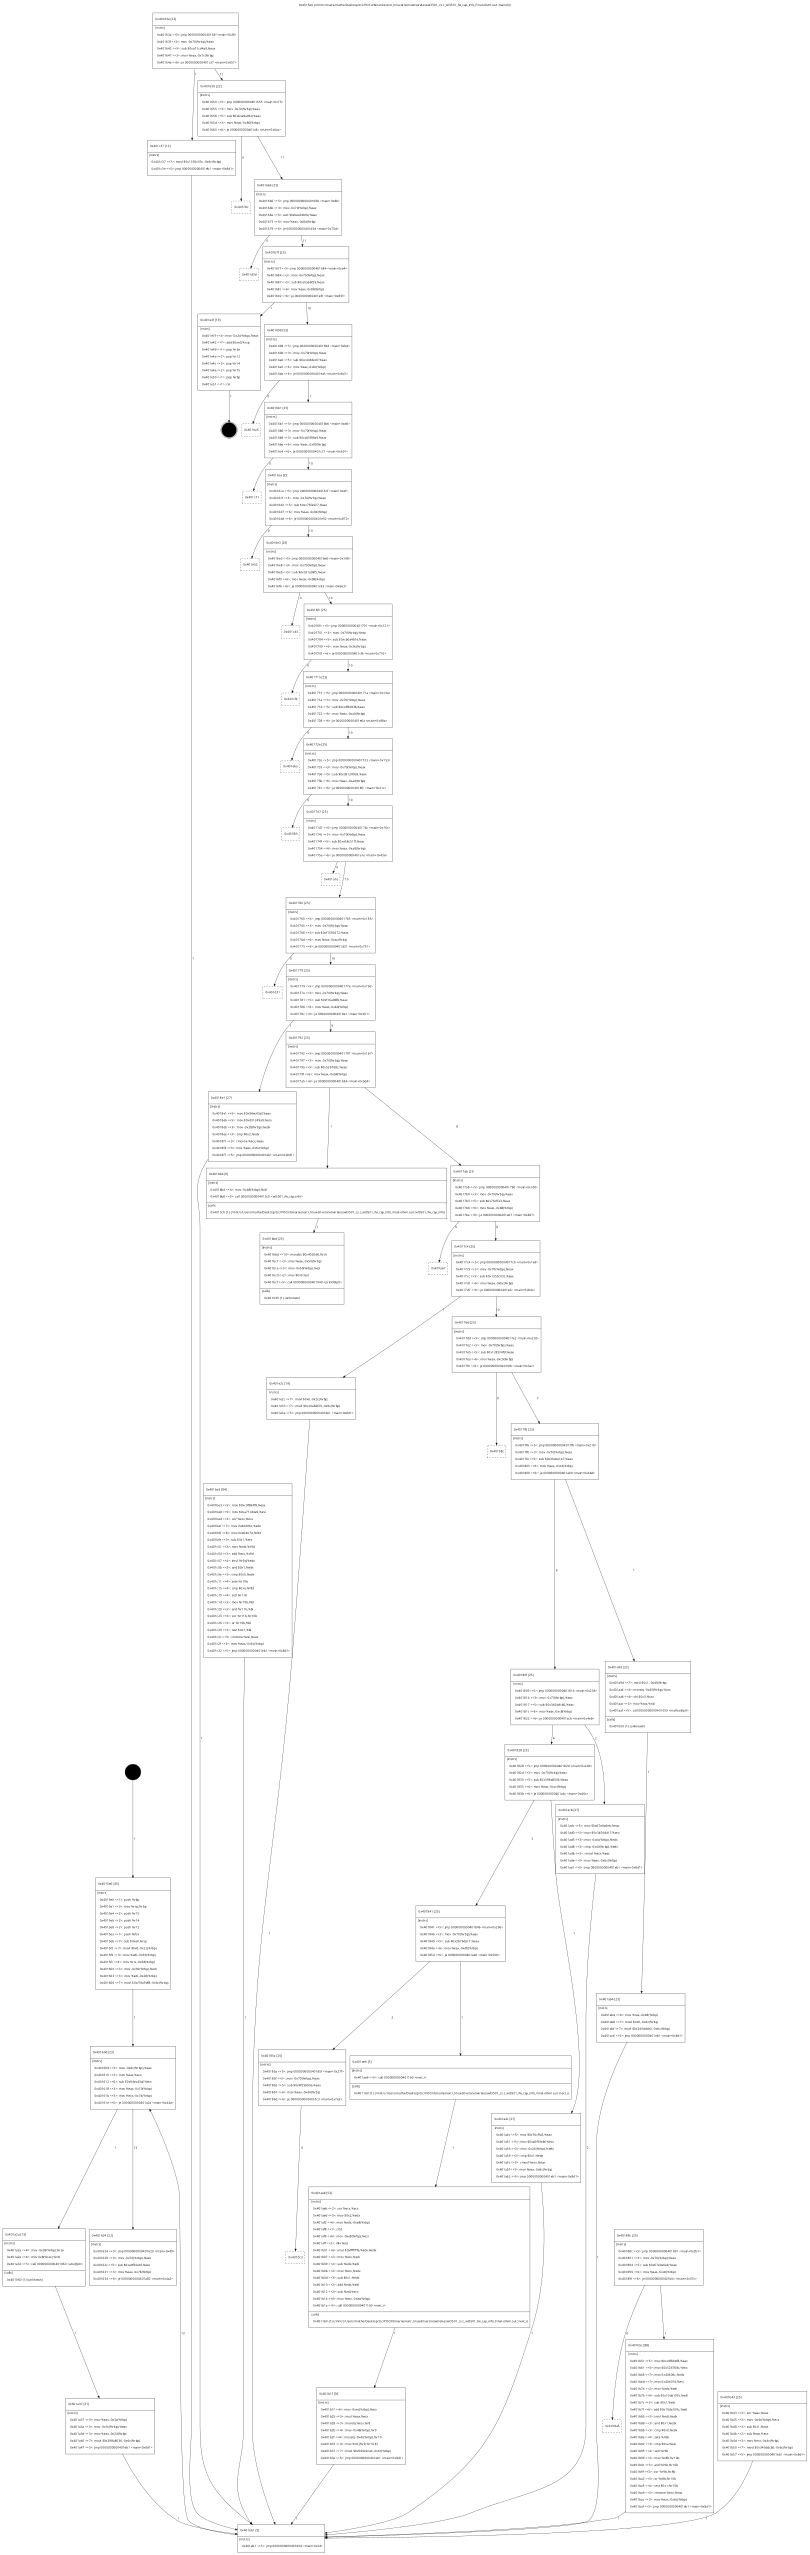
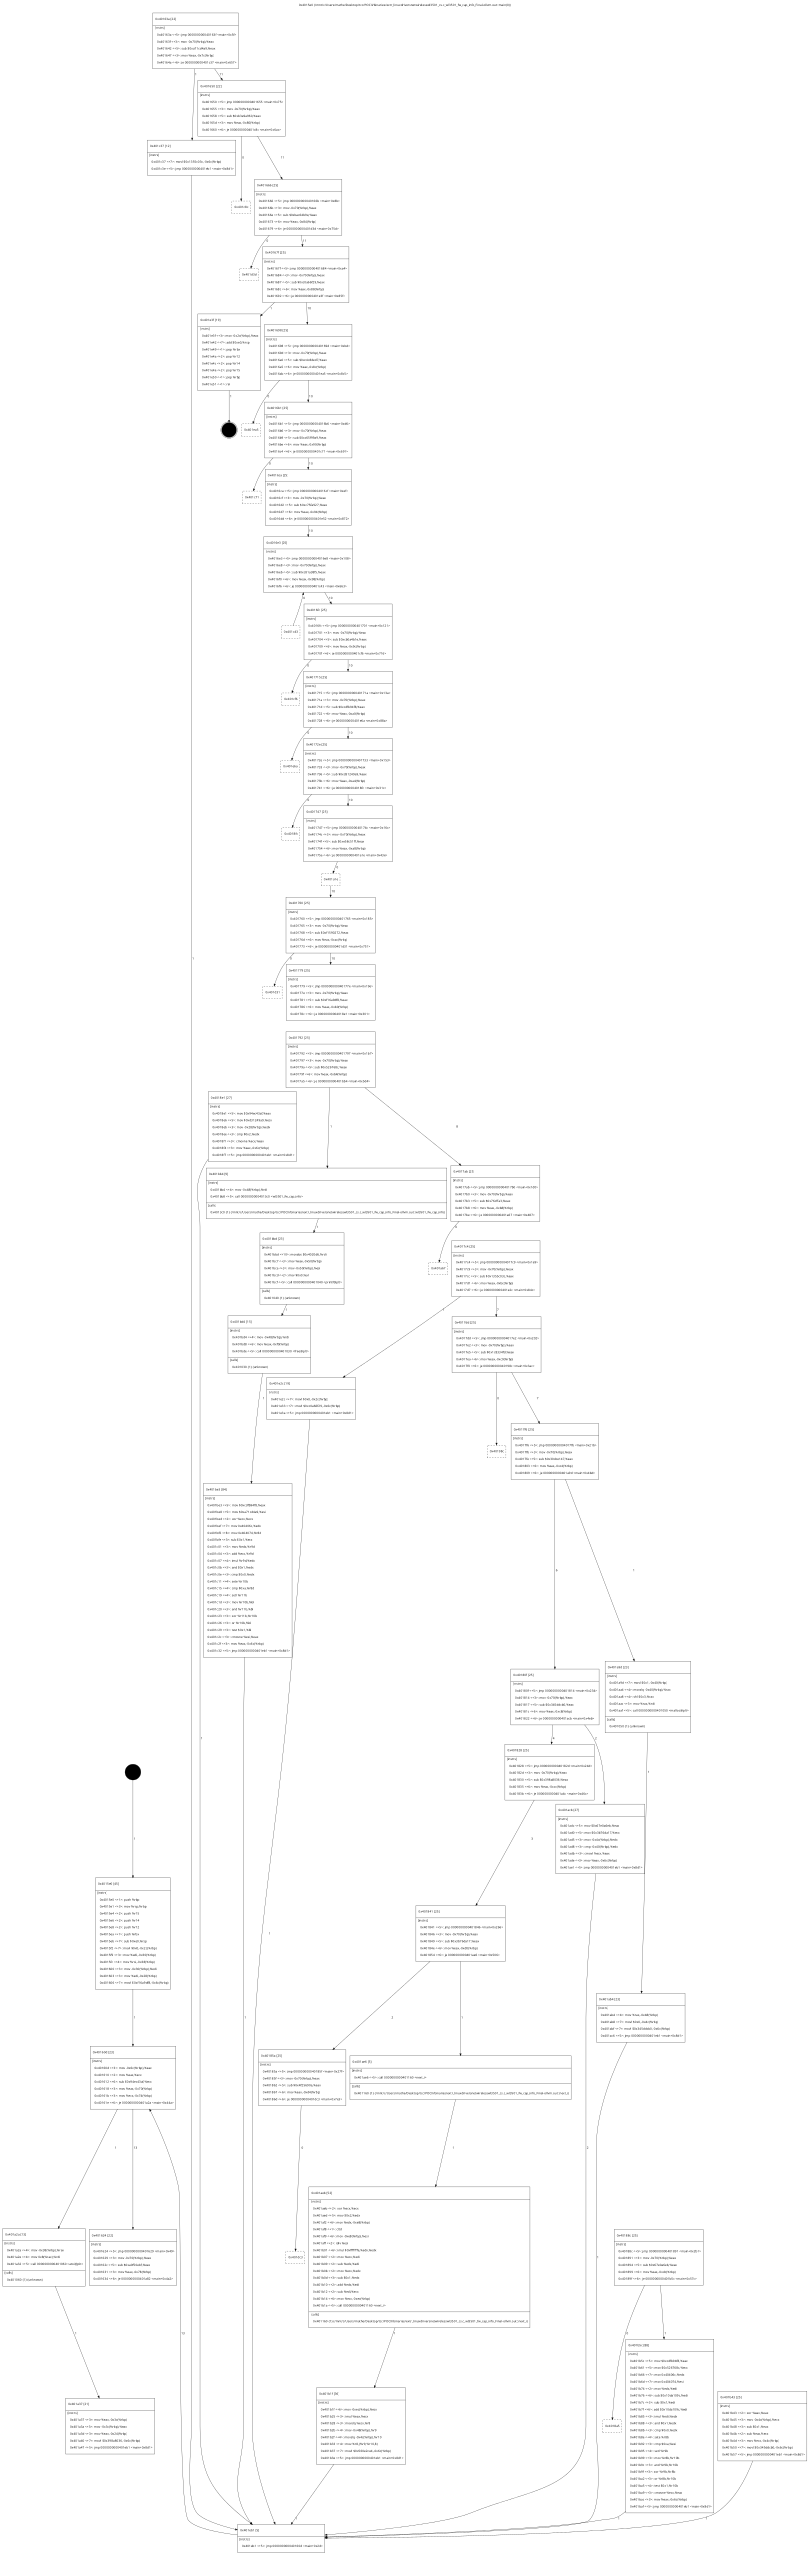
edge "0x401698 [25]" -> "0x4016b1 [25]": label " 1" -> " 10"
node "0x401e52": removed
edge "0x4016e3 [25]" -> "0x401c43": reversed
edge "0x401747 [25]" -> "0x401760 [25]": now "0x401a1e" -> "0x401760 [25]"
edge "0x401779 [25]" -> "0x401792 [25]": removed, label "9"
edge "0x401779 [25]" -> "0x4018e1 [27]": removed, label "1"
edge "0x4017ab [25]" -> "0x4017c4 [25]": removed, label "8"
edge "0x4017c4 [25]" -> "0x4017dd [25]": label " 10" -> " 7"
node "0x401bd4 [15]": added
node "0x401a4c [27]": removed
edge "0x401a37 [21]" -> "0x401eb1 [5]": removed, label "1"
